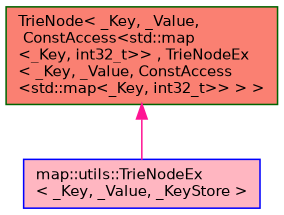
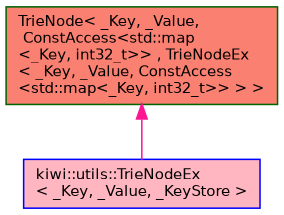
node "map::utils::TrieNodeEx < _Key, _Value, _KeyStore >": label "map::utils::TrieNodeEx < _Key, _Value, _KeyStore >" -> "kiwi::utils::TrieNodeEx < _Key, _Value, _KeyStore >"
